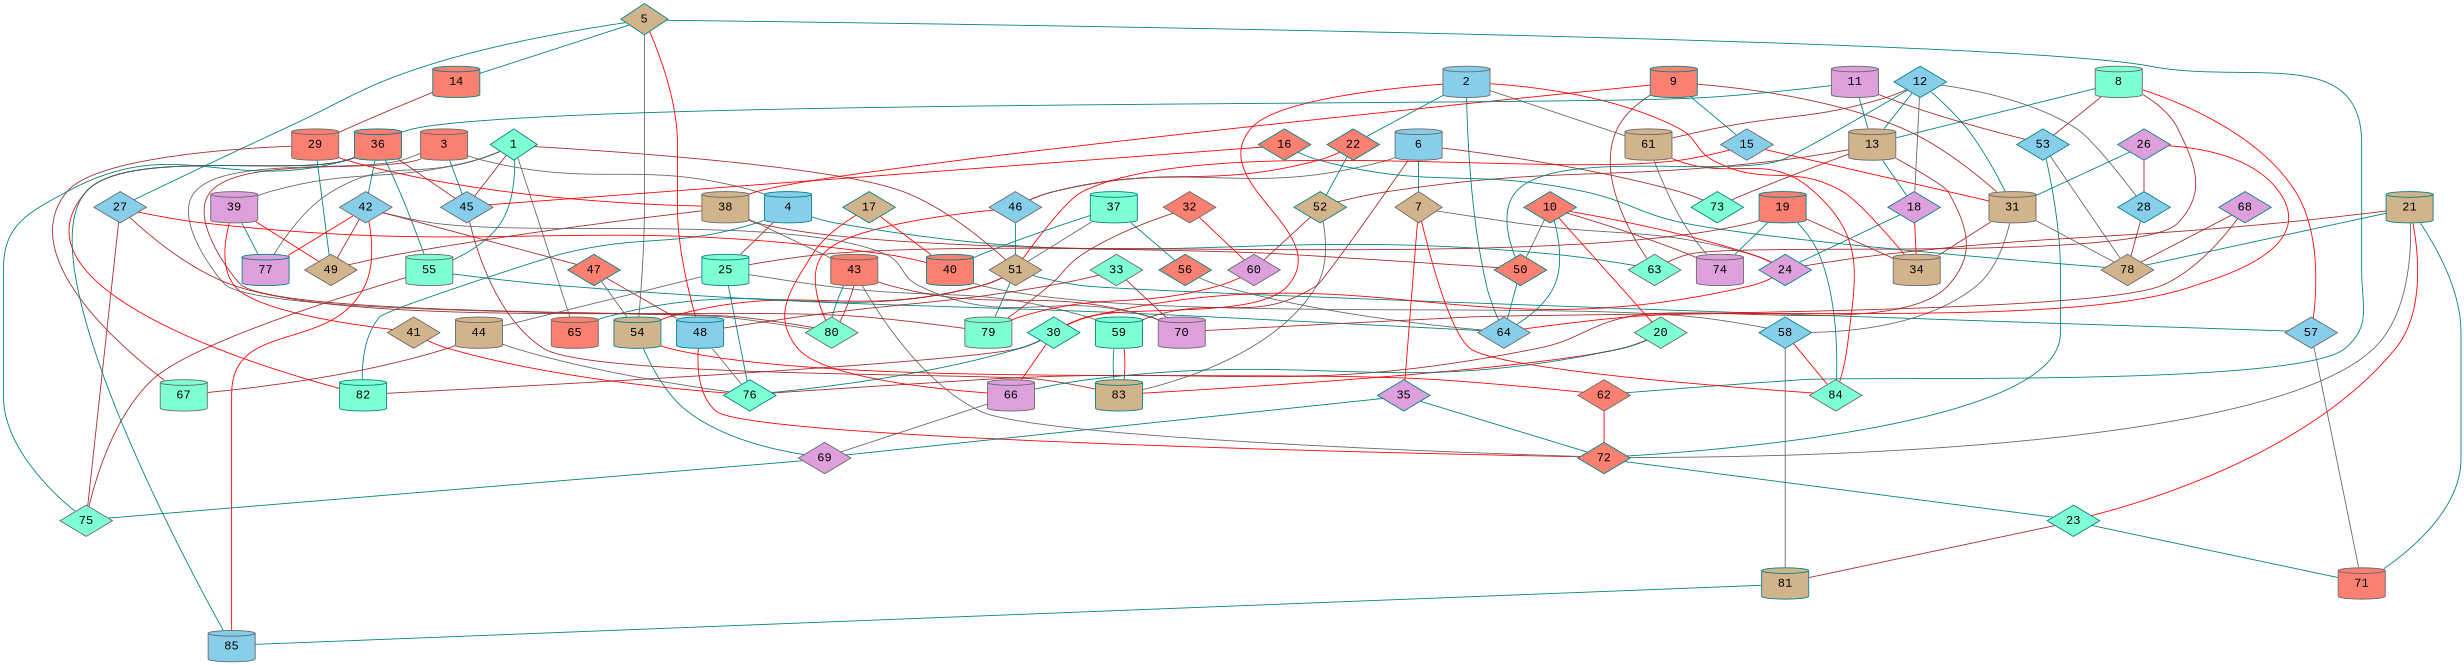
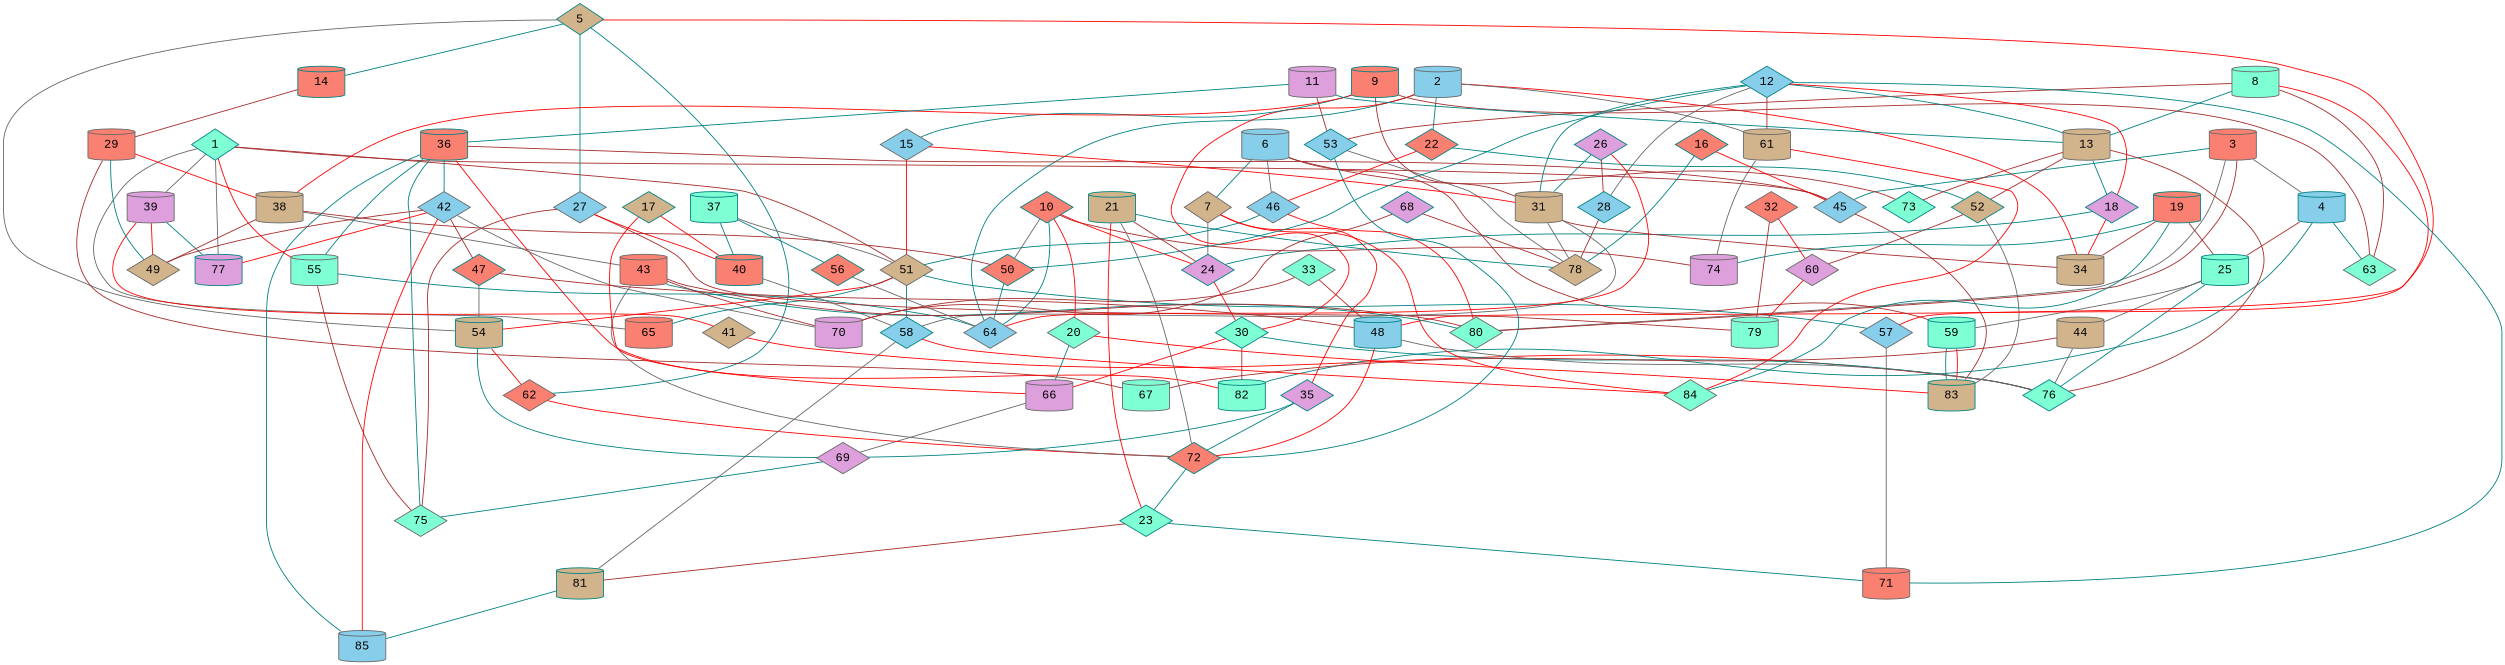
edge "12" -- "18": color gray40 -> red
edge "1" -- "55": color teal -> red
edge "51" -- "79": now "51" -- "58"
edge "21" -- "71": now "12" -- "71"
